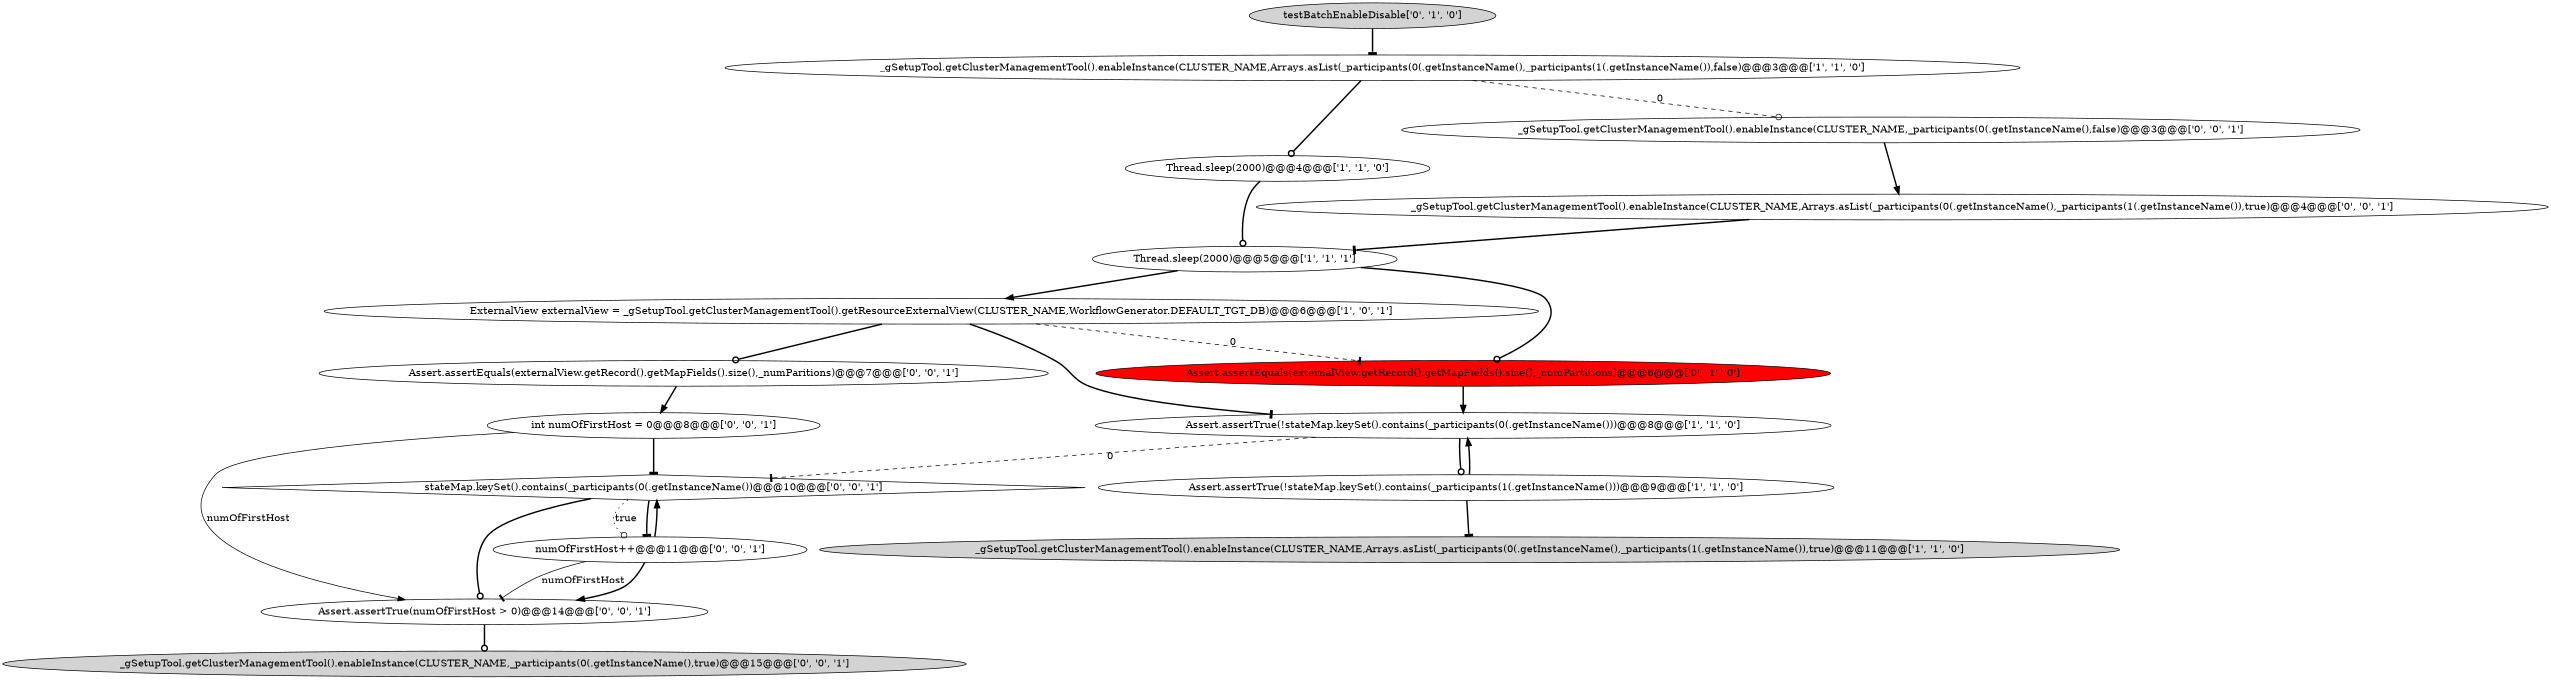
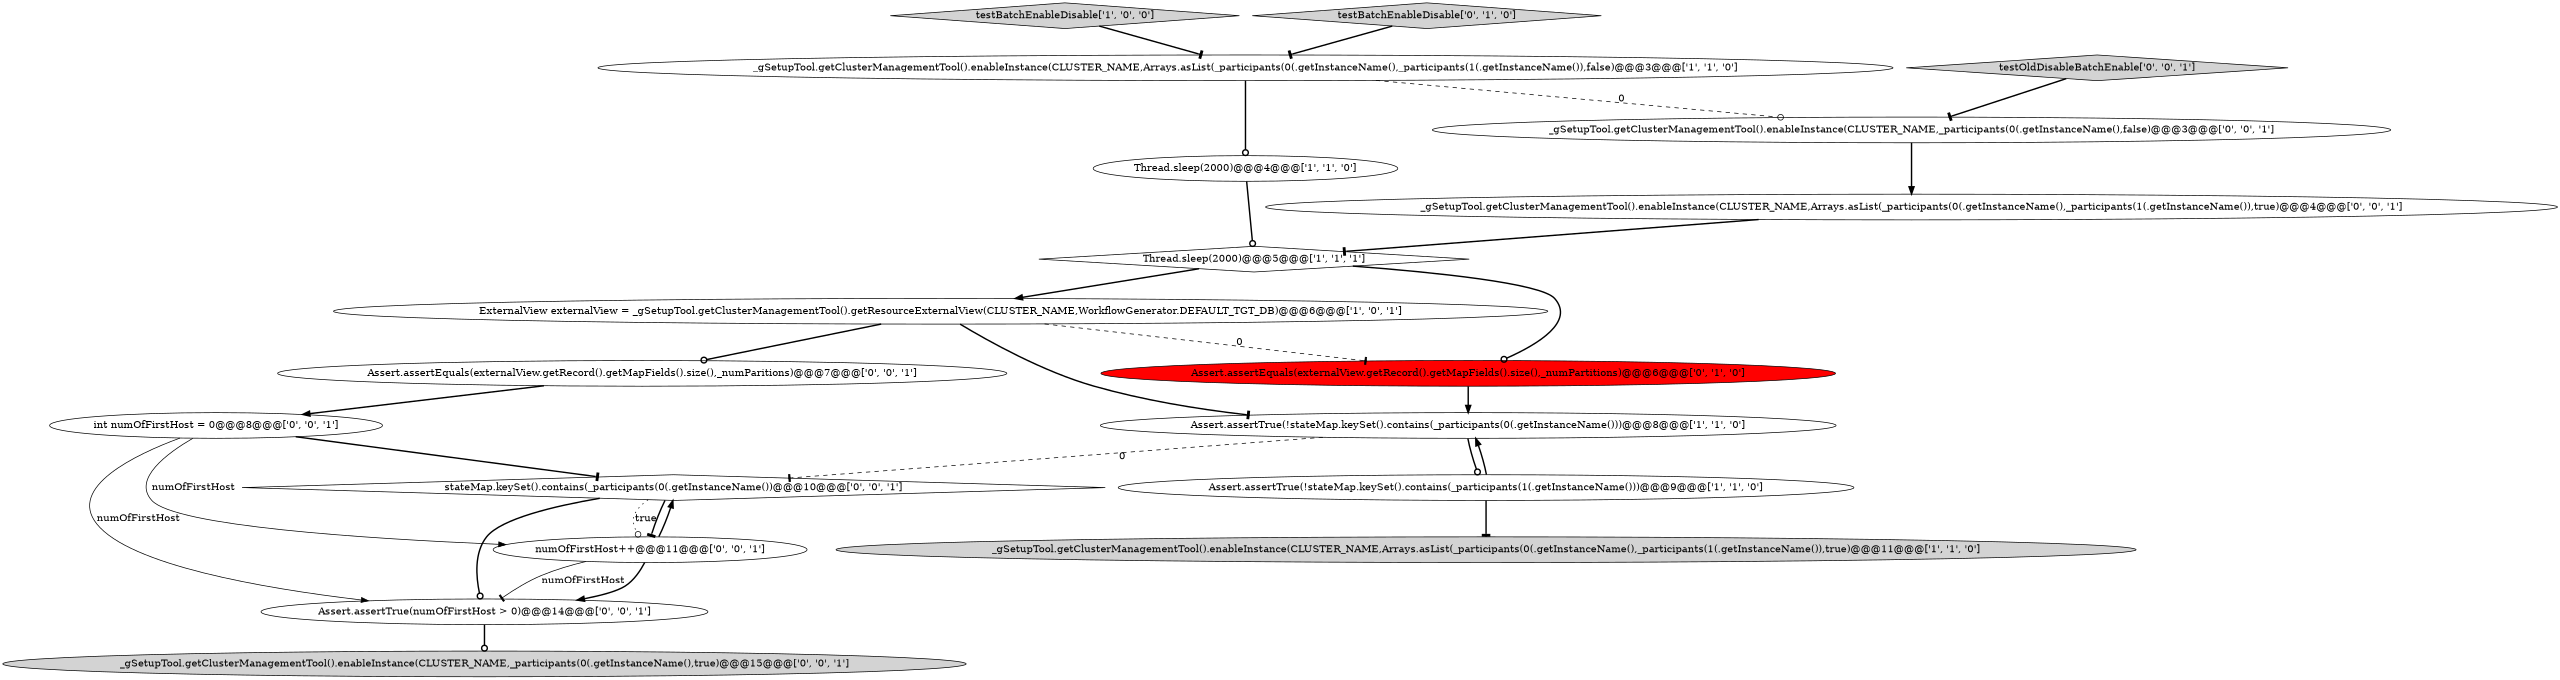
node "testBatchEnableDisable['1', '0', '0']": added
node "testBatchEnableDisable['0', '1', '0']": shape ellipse -> diamond
node "testOldDisableBatchEnable['0', '0', '1']": added
node "Thread.sleep(2000)@@@5@@@['1', '1', '1']": shape ellipse -> diamond
edge "int numOfFirstHost = 0@@@8@@@['0', '0', '1']" -> "numOfFirstHost++@@@11@@@['0', '0', '1']": added, label "numOfFirstHost"
